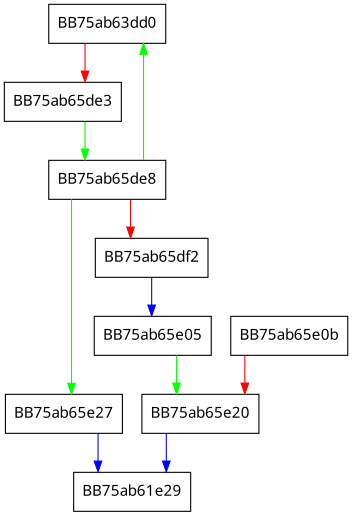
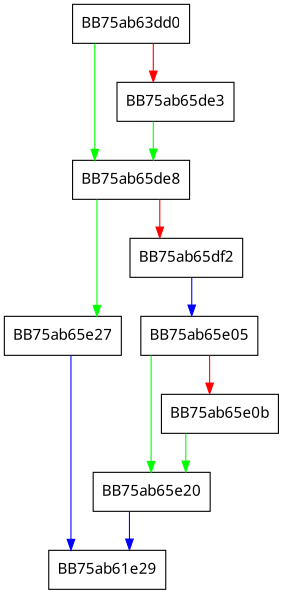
edge "BB75ab65de8" -> "BB75ab63dd0": reversed
edge "BB75ab65e05" -> "BB75ab65e0b": added
edge "BB75ab65e0b" -> "BB75ab65e20": color red -> green
